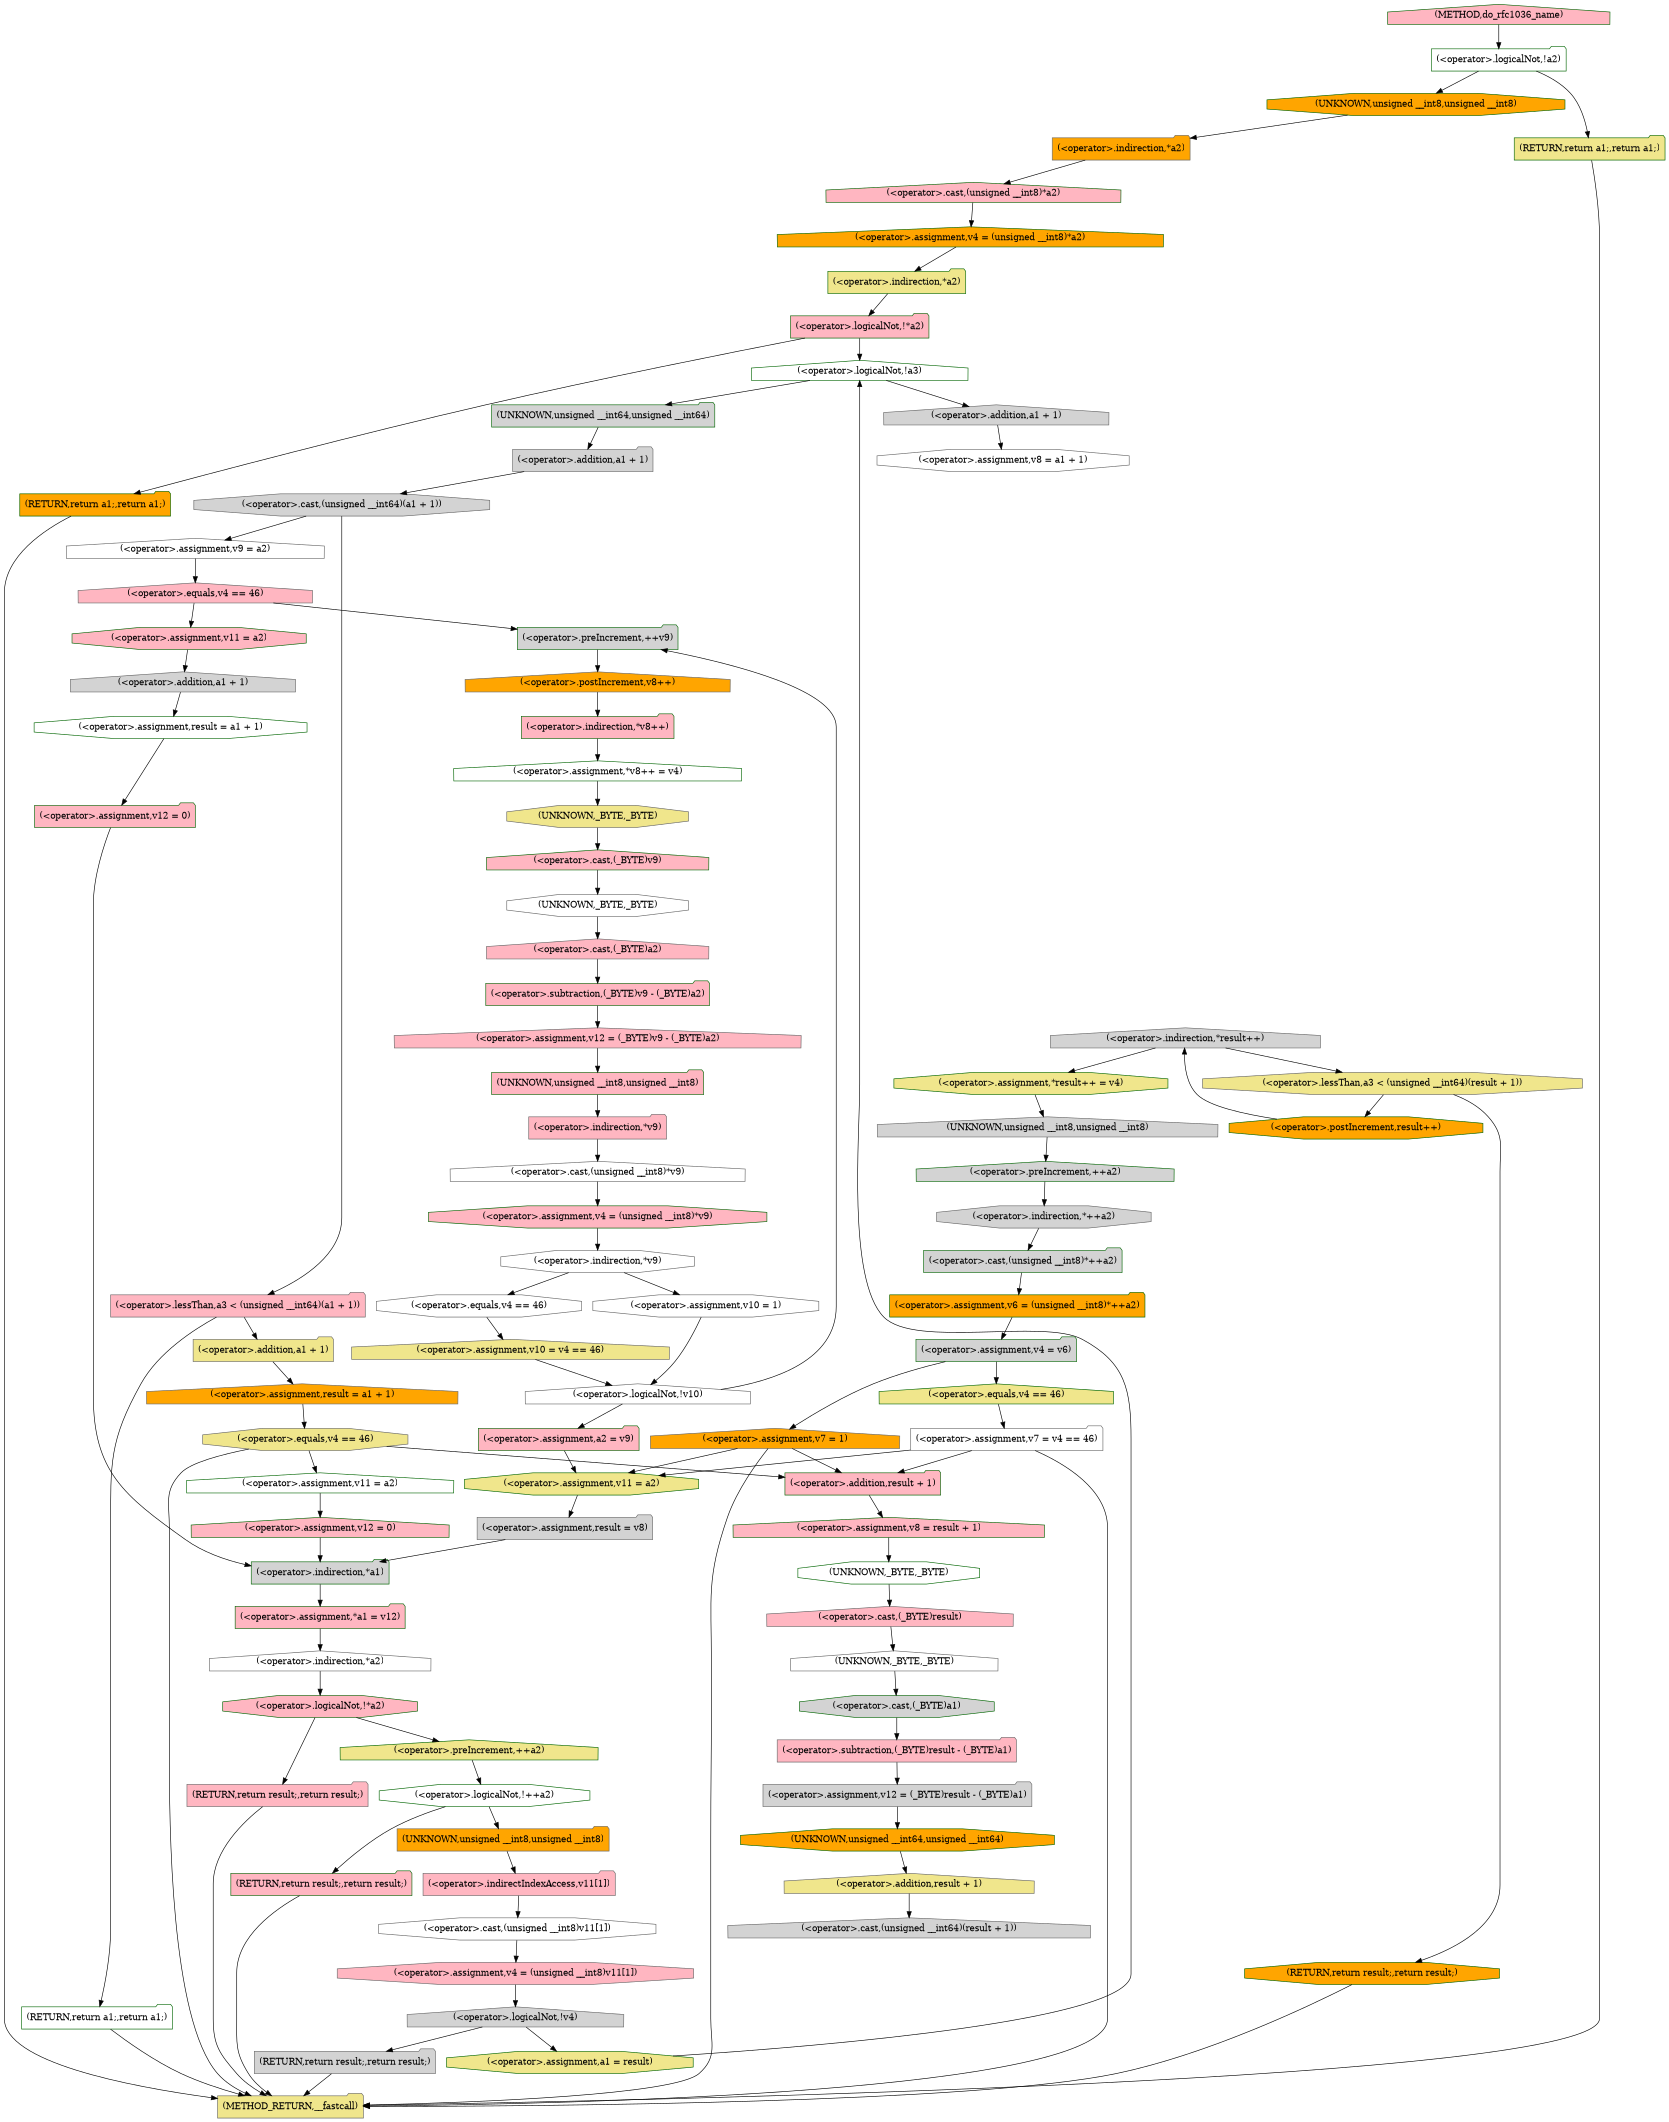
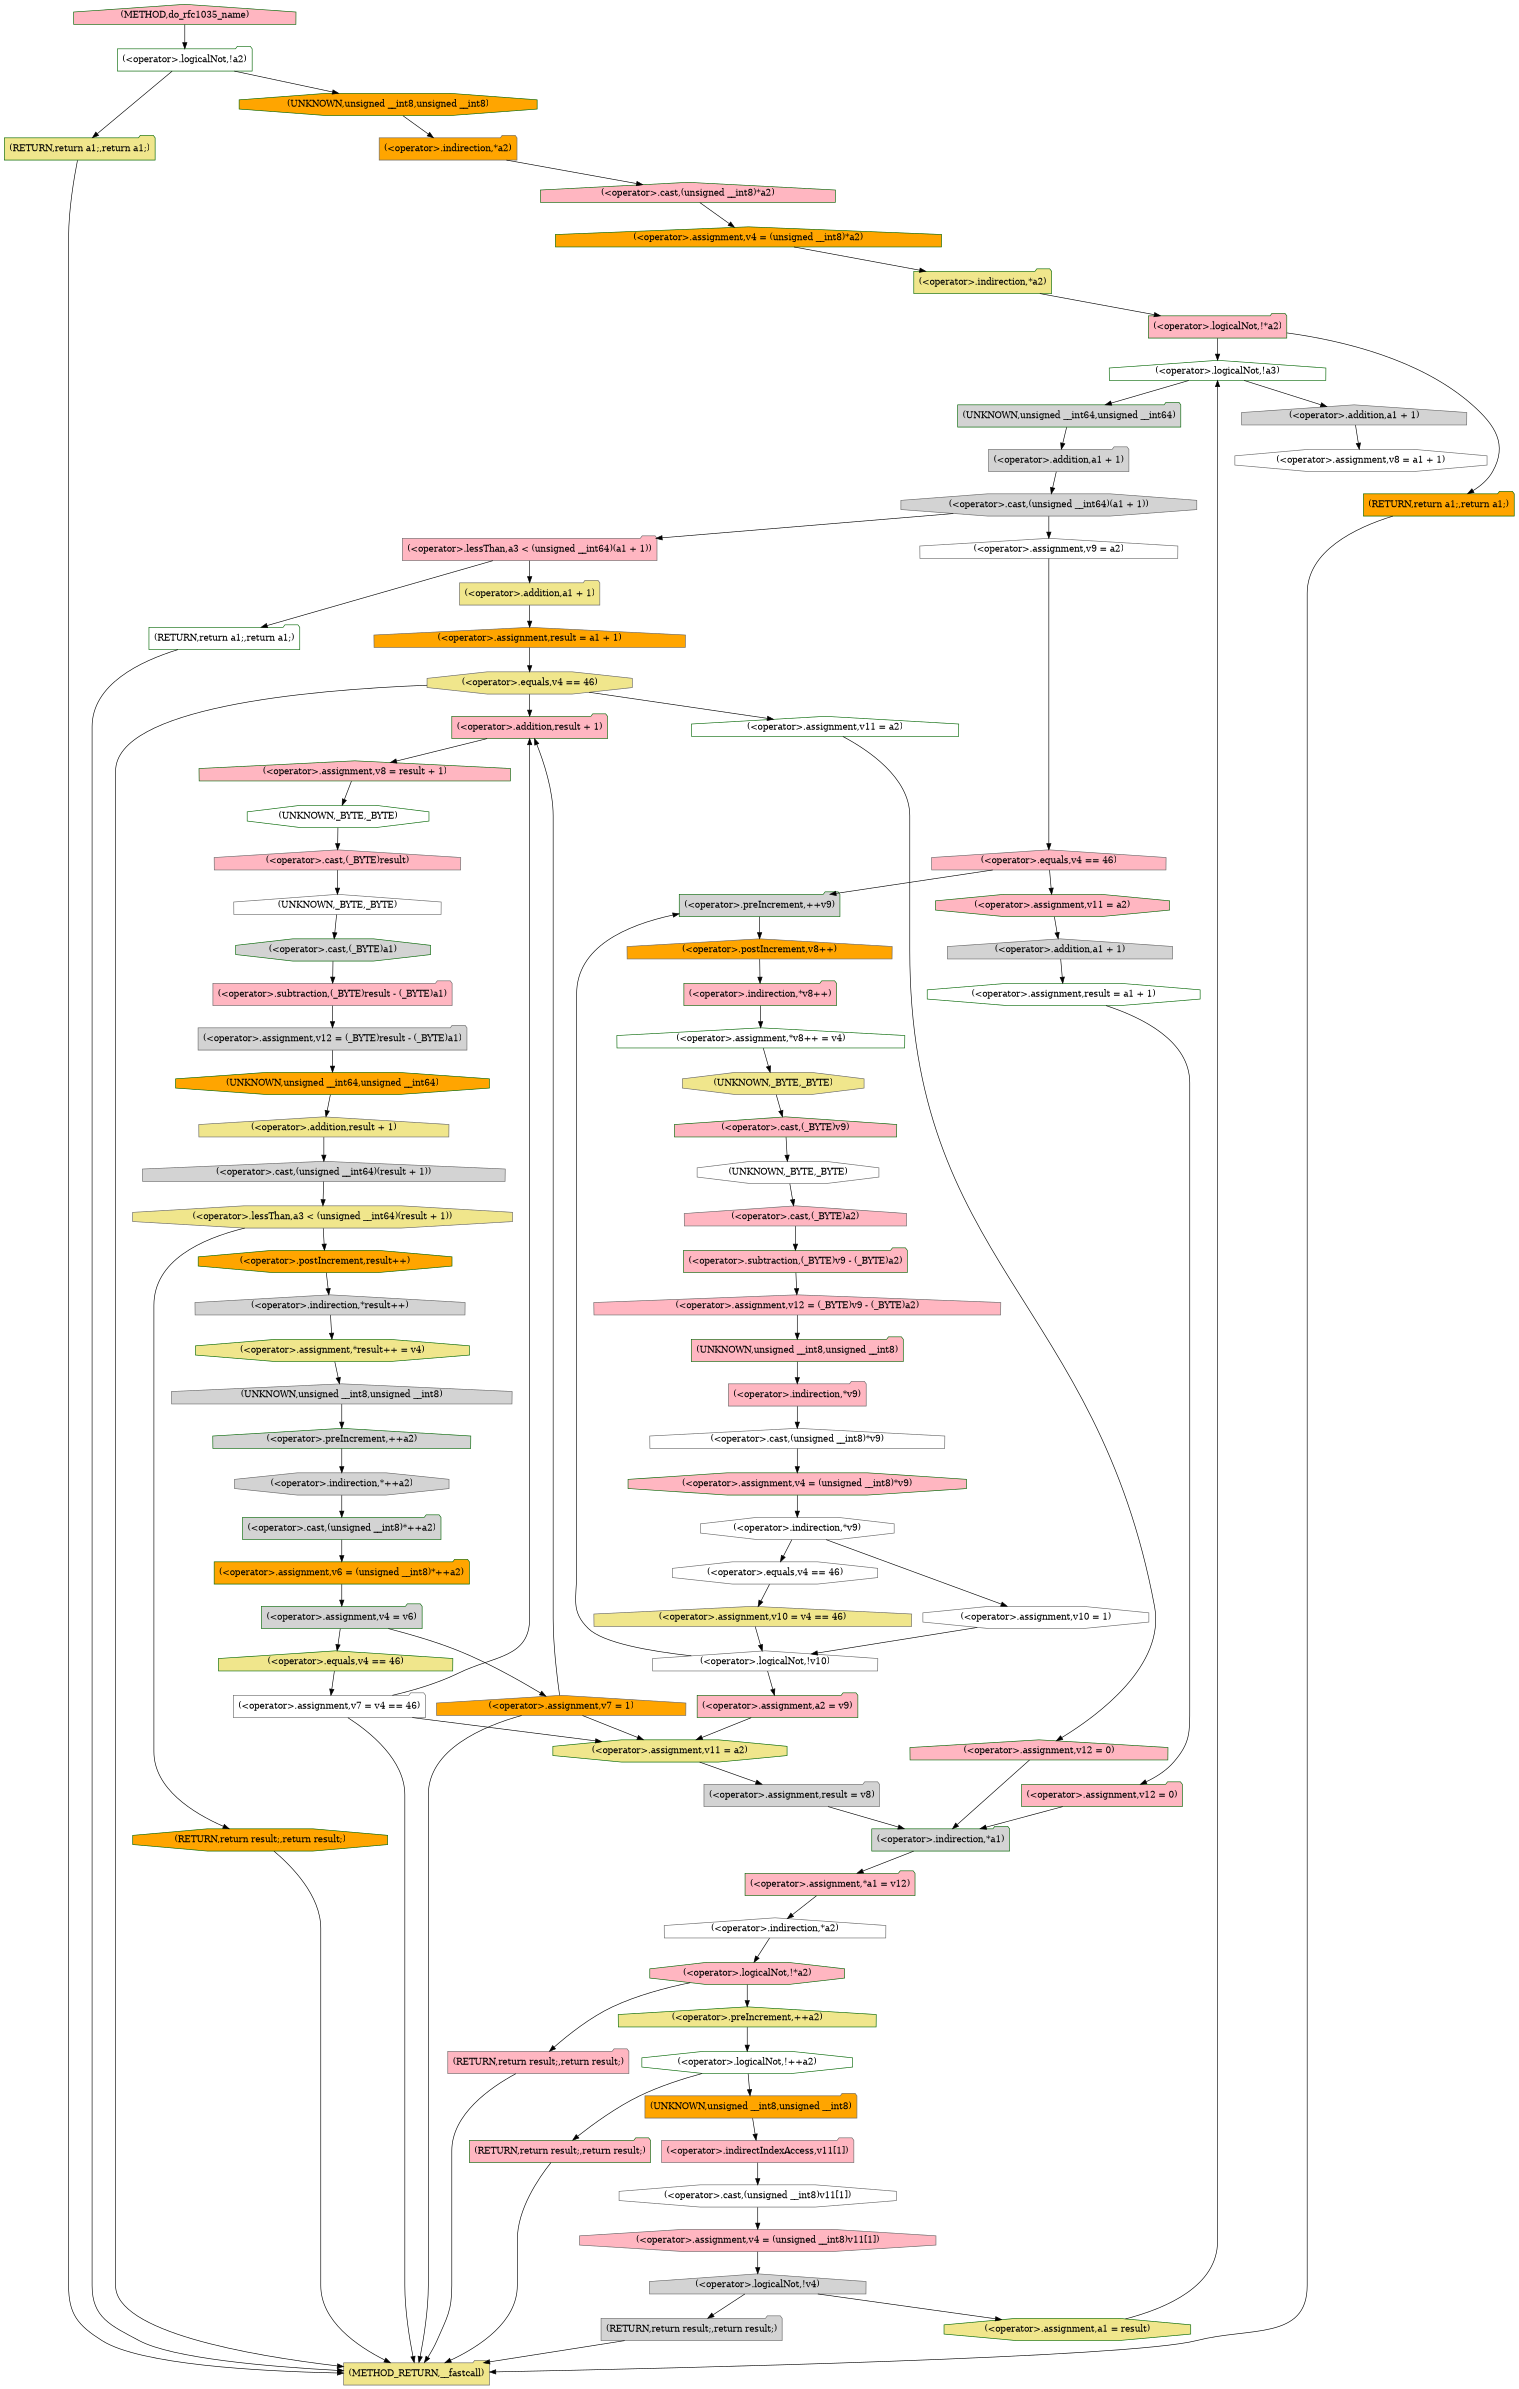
node "(METHOD,do_rfc1036_name)": label "(METHOD,do_rfc1036_name)" -> "(METHOD,do_rfc1035_name)"
edge "(<operator>.indirection,*result++)" -> "(<operator>.lessThan,a3 < (unsigned __int64)(result + 1))": now "(<operator>.cast,(unsigned __int64)(result + 1))" -> "(<operator>.lessThan,a3 < (unsigned __int64)(result + 1))"
